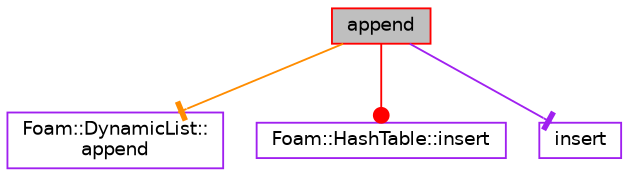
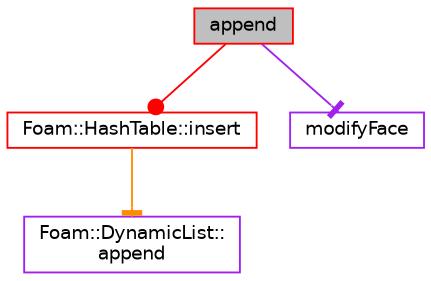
edge "append" -> "Foam::DynamicList:: append": now "Foam::HashTable::insert" -> "Foam::DynamicList:: append"
node "Foam::HashTable::insert": color purple -> red
node "insert": label "insert" -> "modifyFace"
